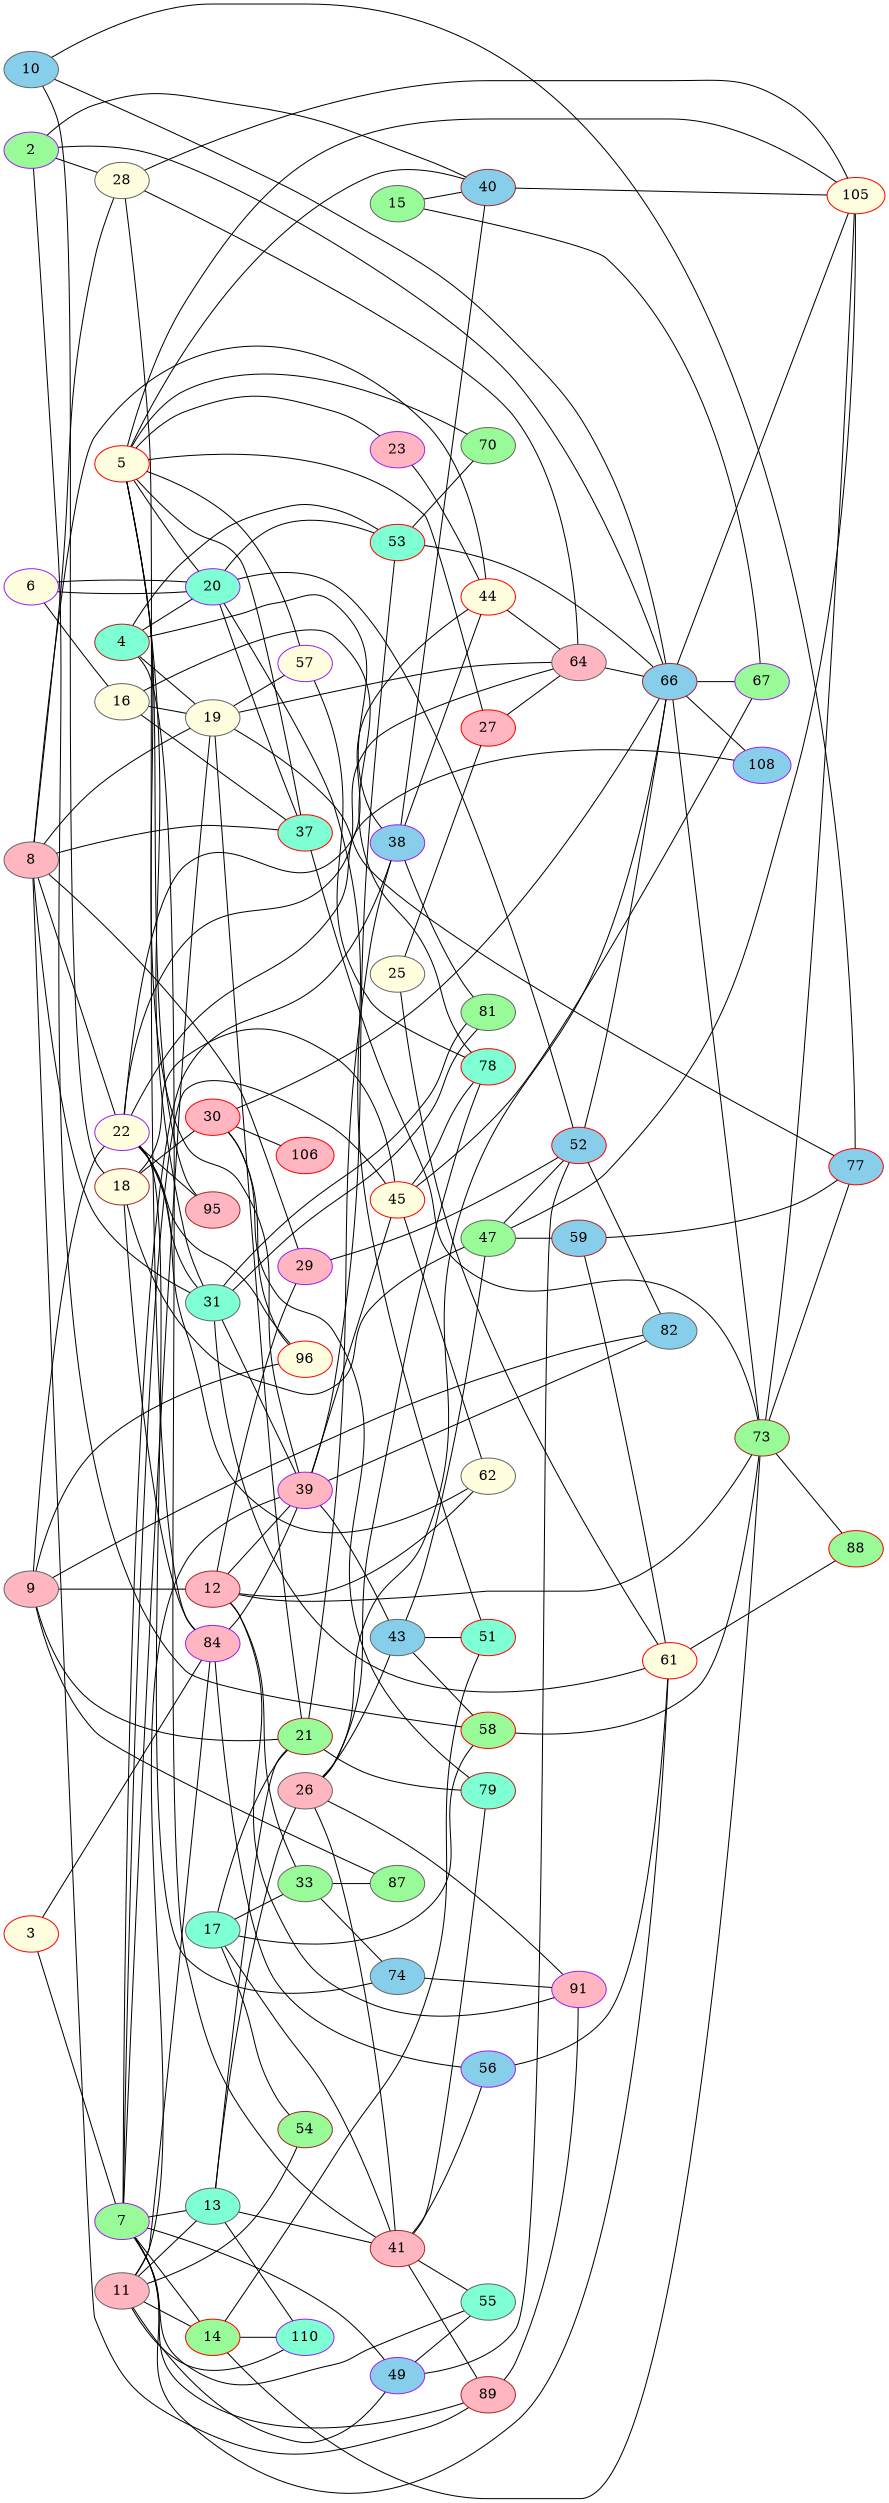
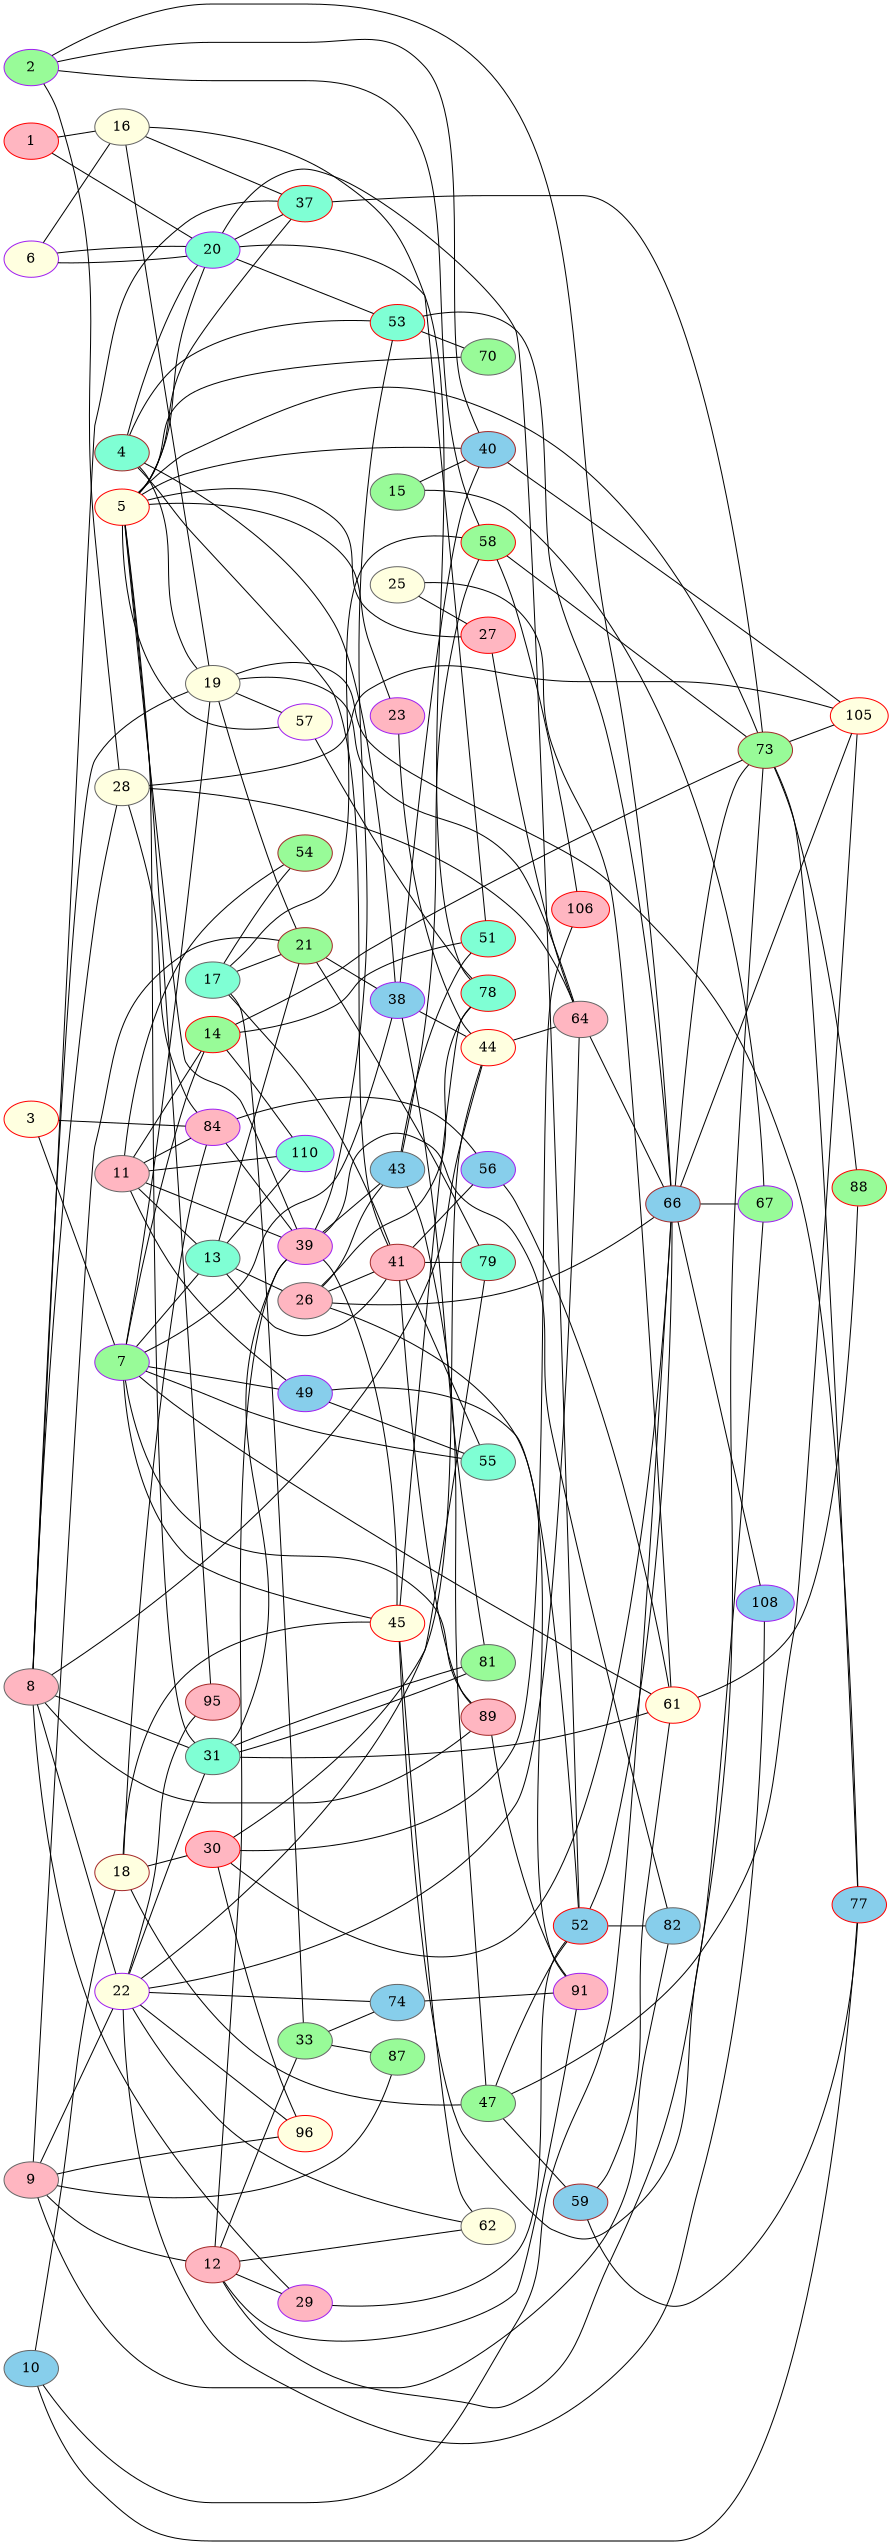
edge "105" -- "5": now "73" -- "5"
node "1": added
edge "58" -- "106": added
